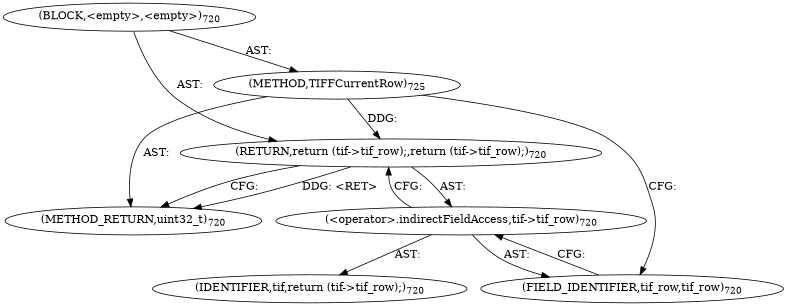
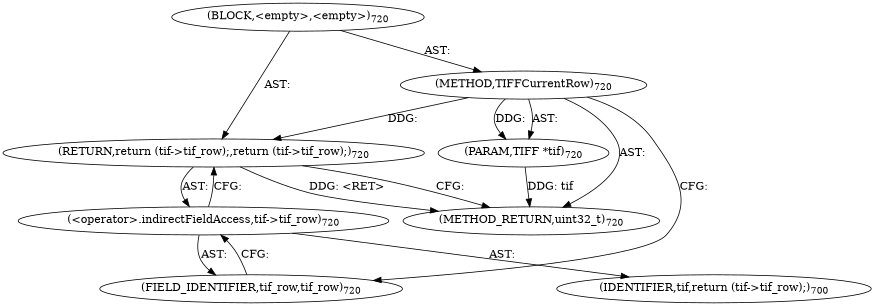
node "(METHOD,TIFFCurrentRow)": text "725" -> "720"
node "(PARAM,TIFF *tif)": added
node "(IDENTIFIER,tif,return (tif->tif_row);)": text "720" -> "700"
